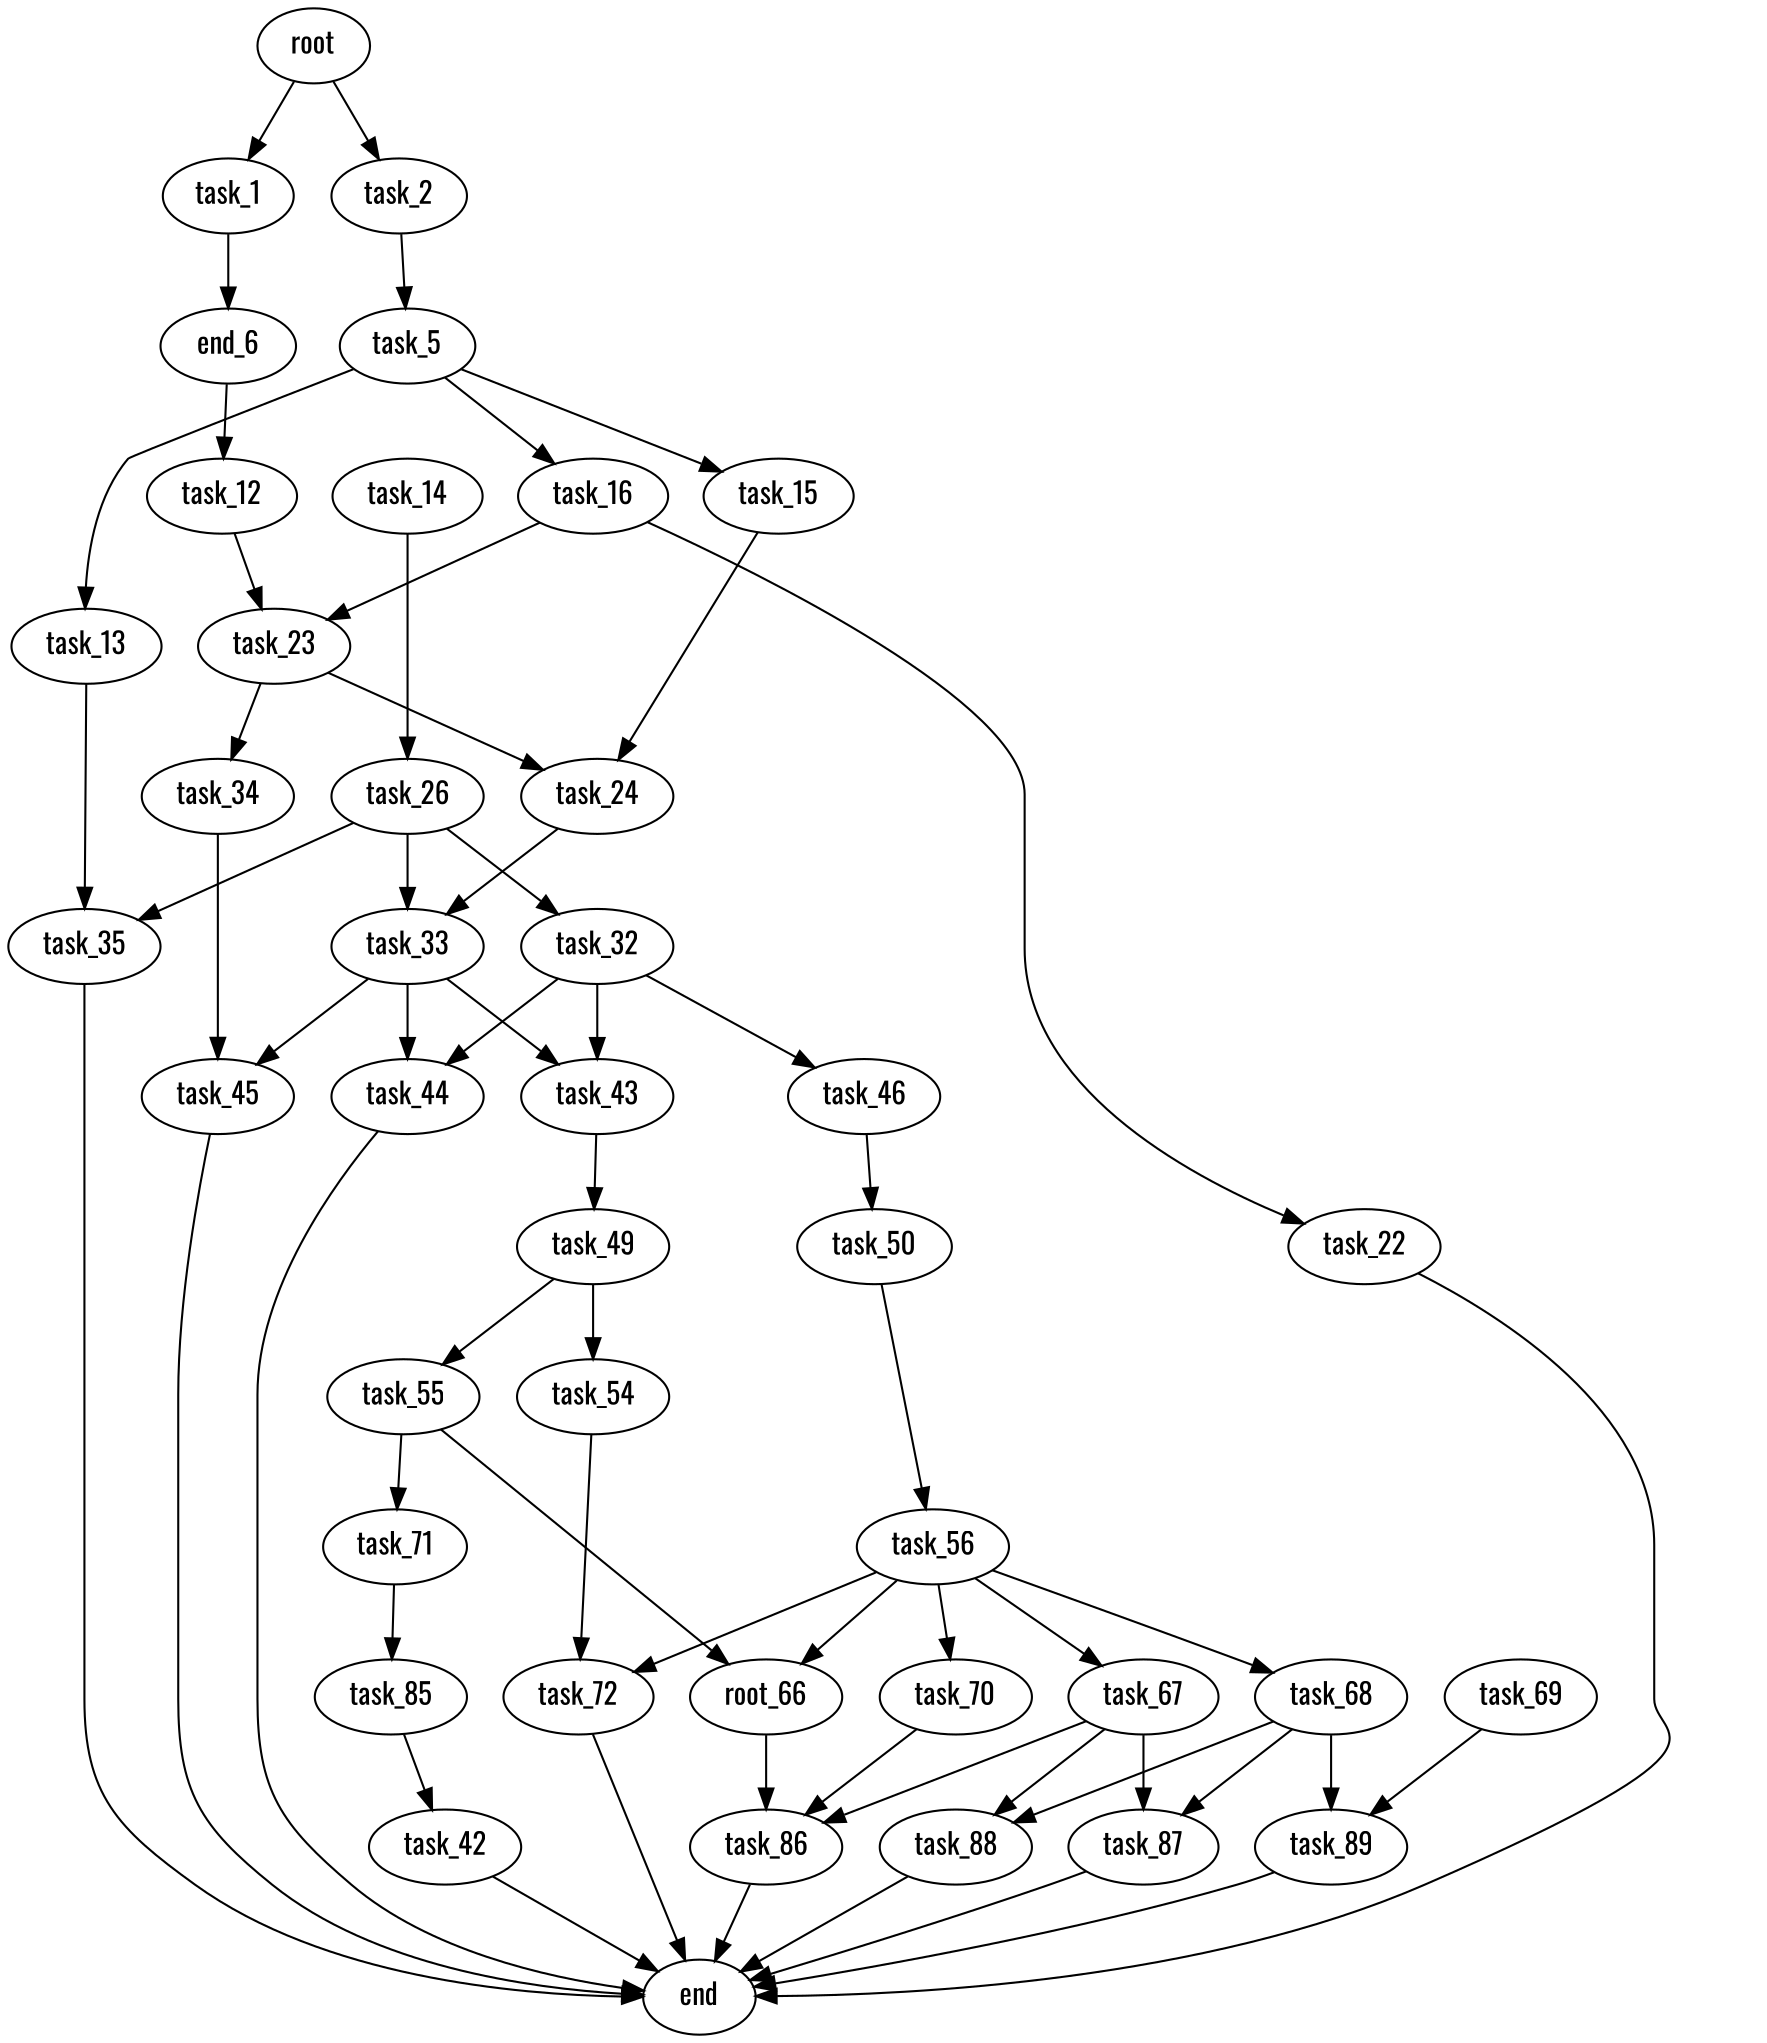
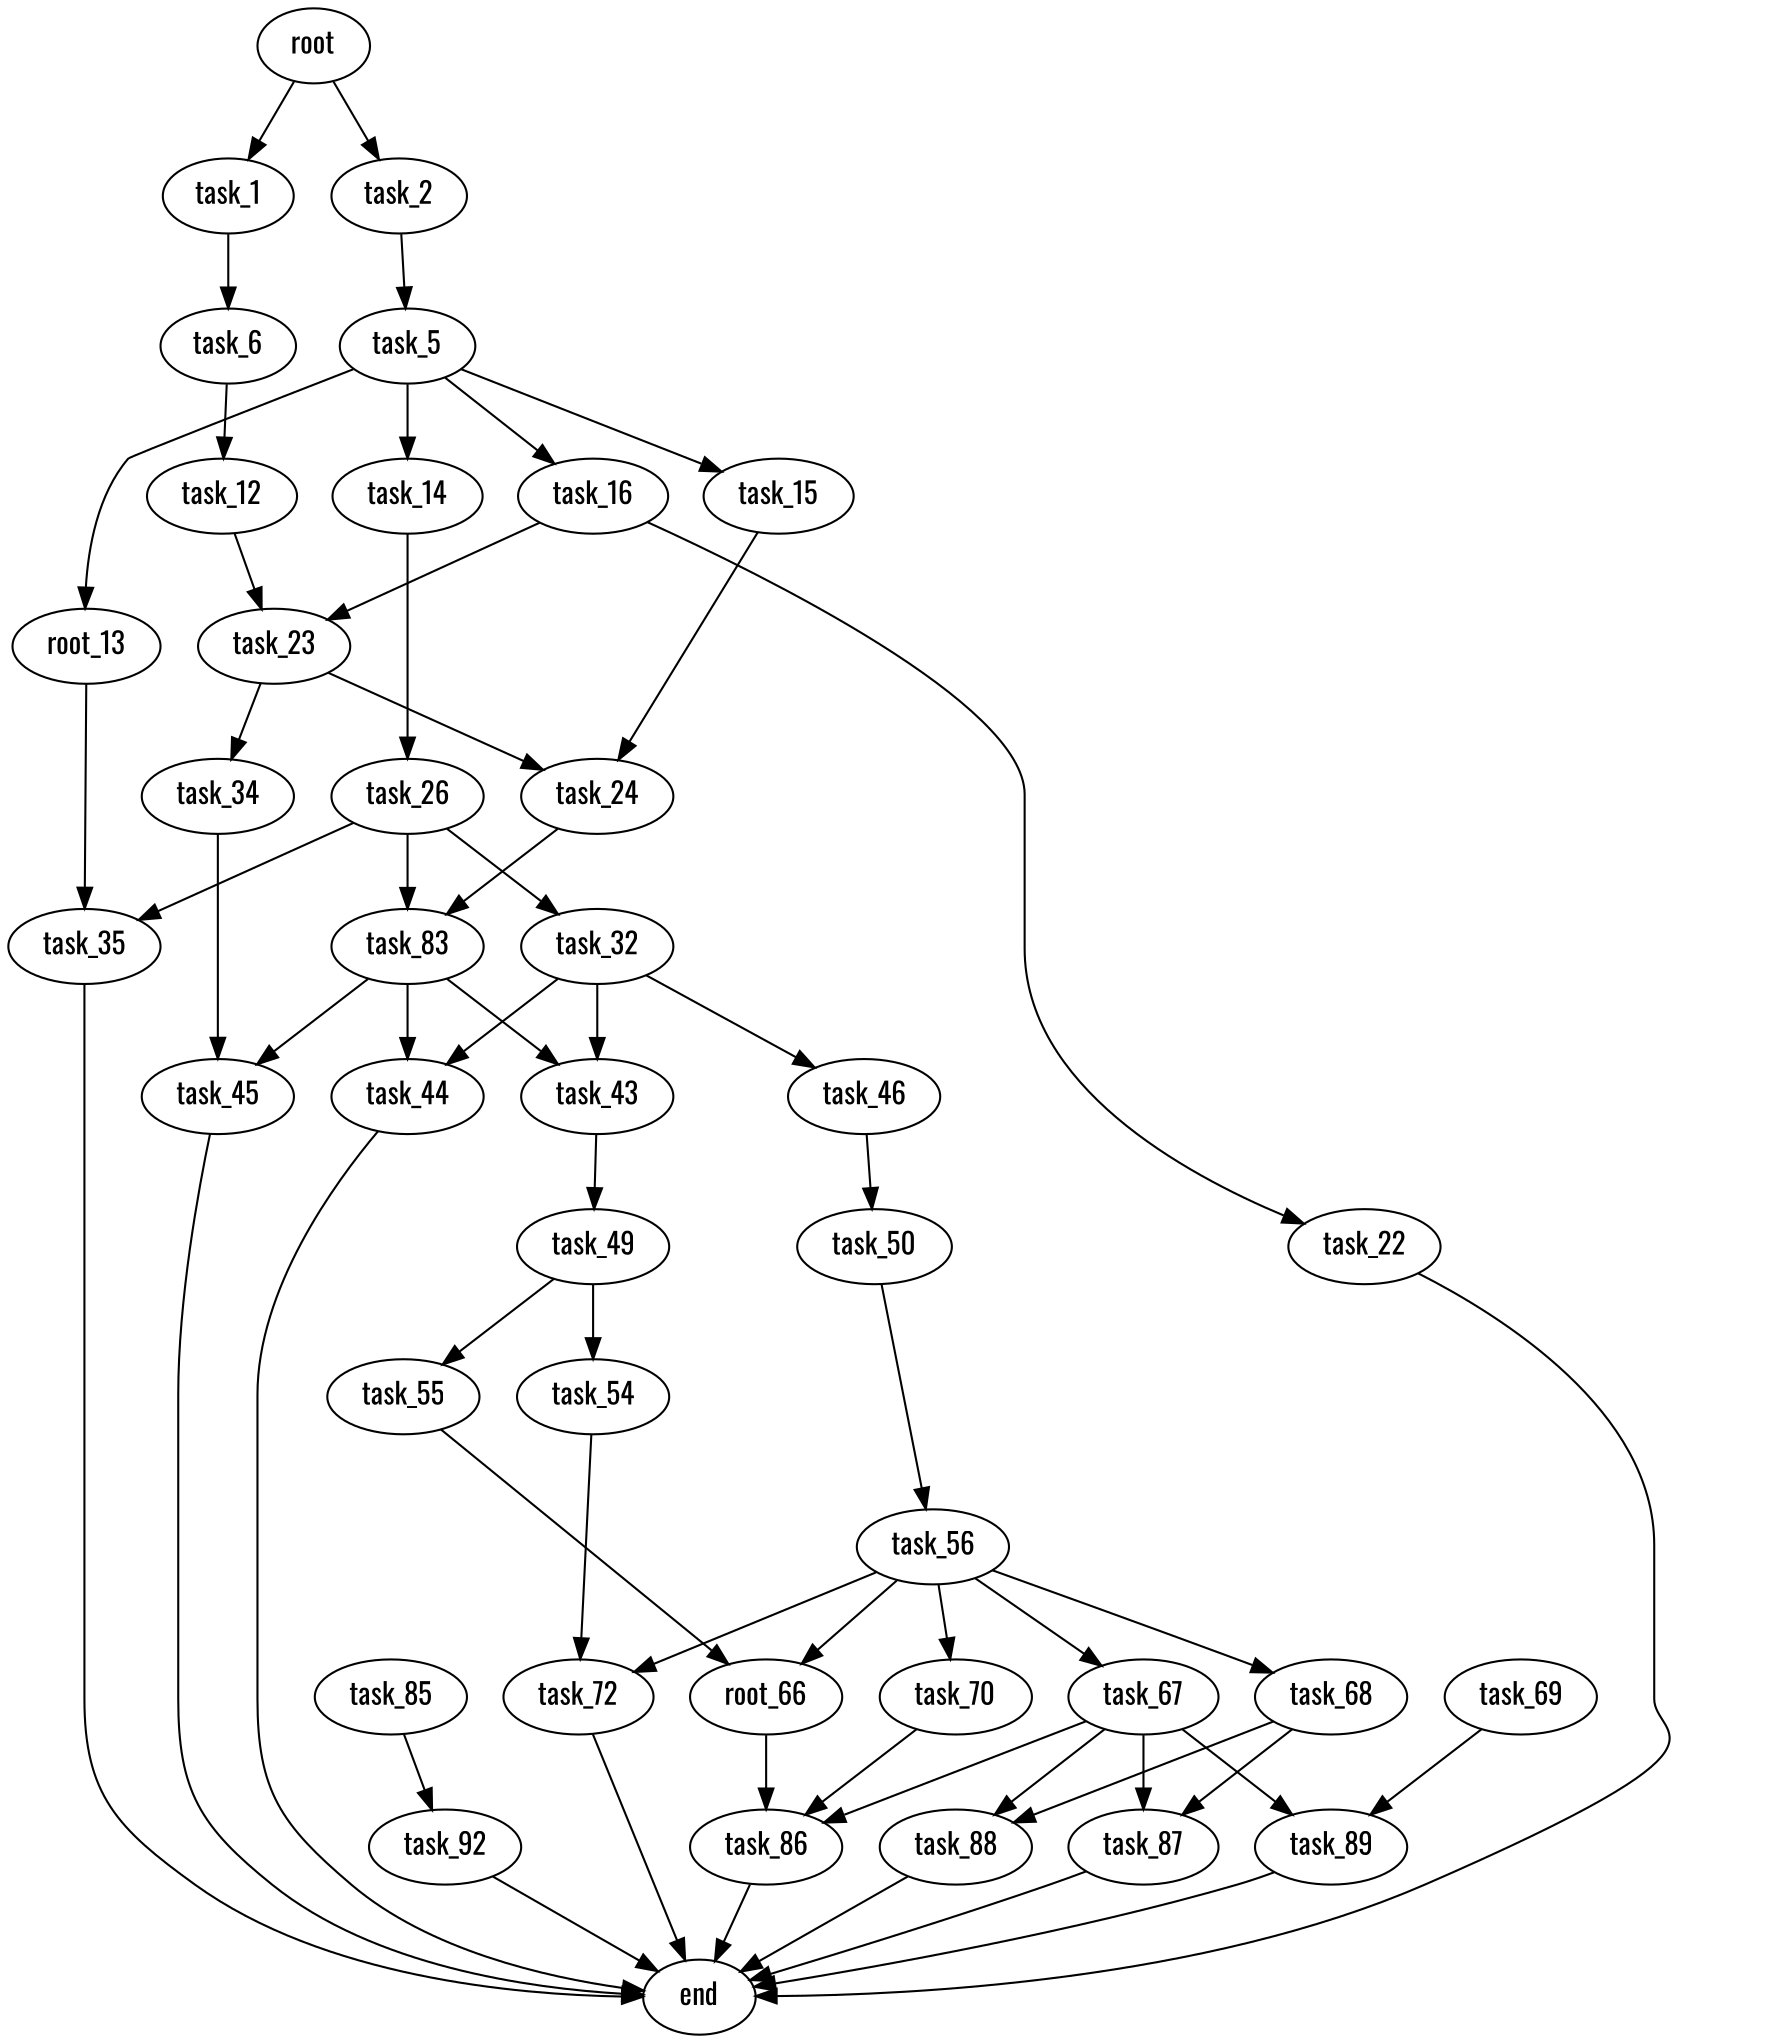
node "end_6": label "end_6" -> "task_6"
edge "task_5" -> "task_14": added
node "task_13": label "task_13" -> "root_13"
node "task_33": label "task_33" -> "task_83"
node "task_71": removed
edge "task_68" -> "task_89": now "task_67" -> "task_89"
node "task_42": label "task_42" -> "task_92"
